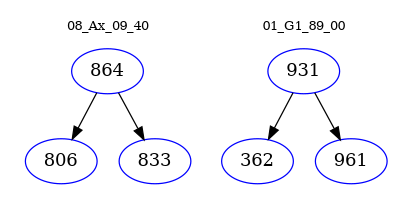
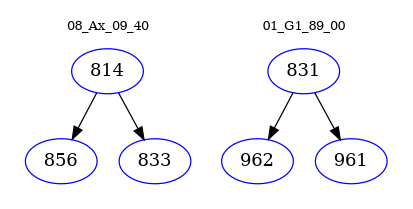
node "864": label "864" -> "814"
node "931": label "931" -> "831"
node "806": label "806" -> "856"
node "362": label "362" -> "962"
